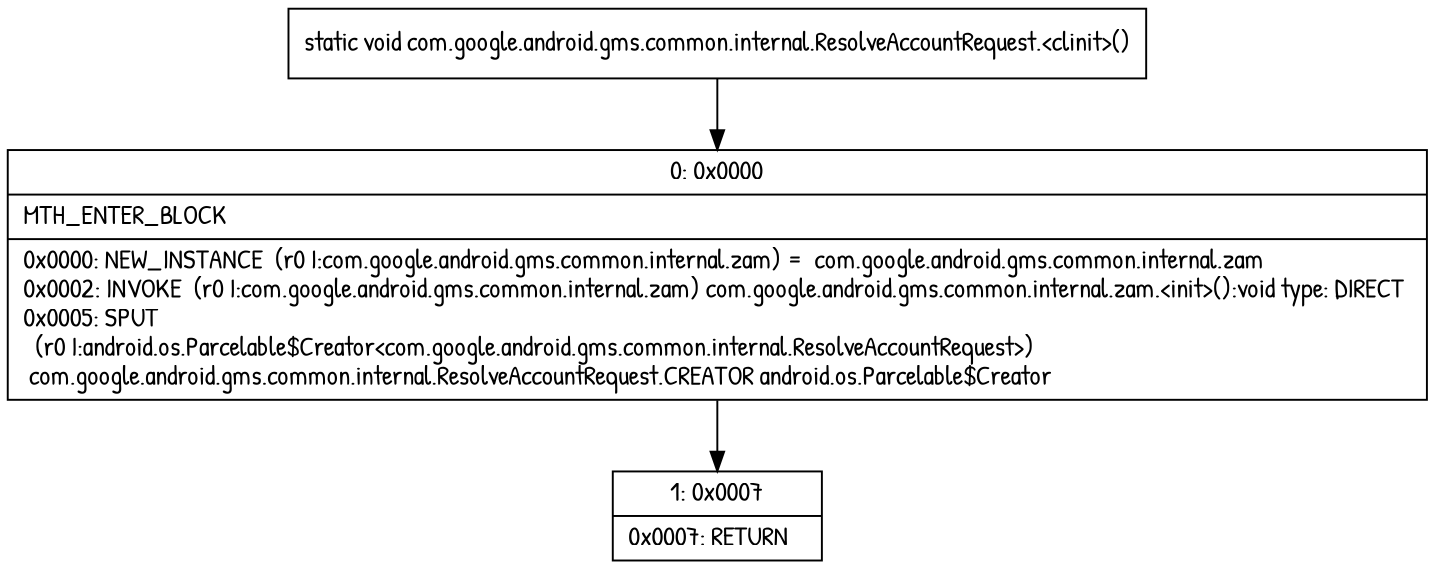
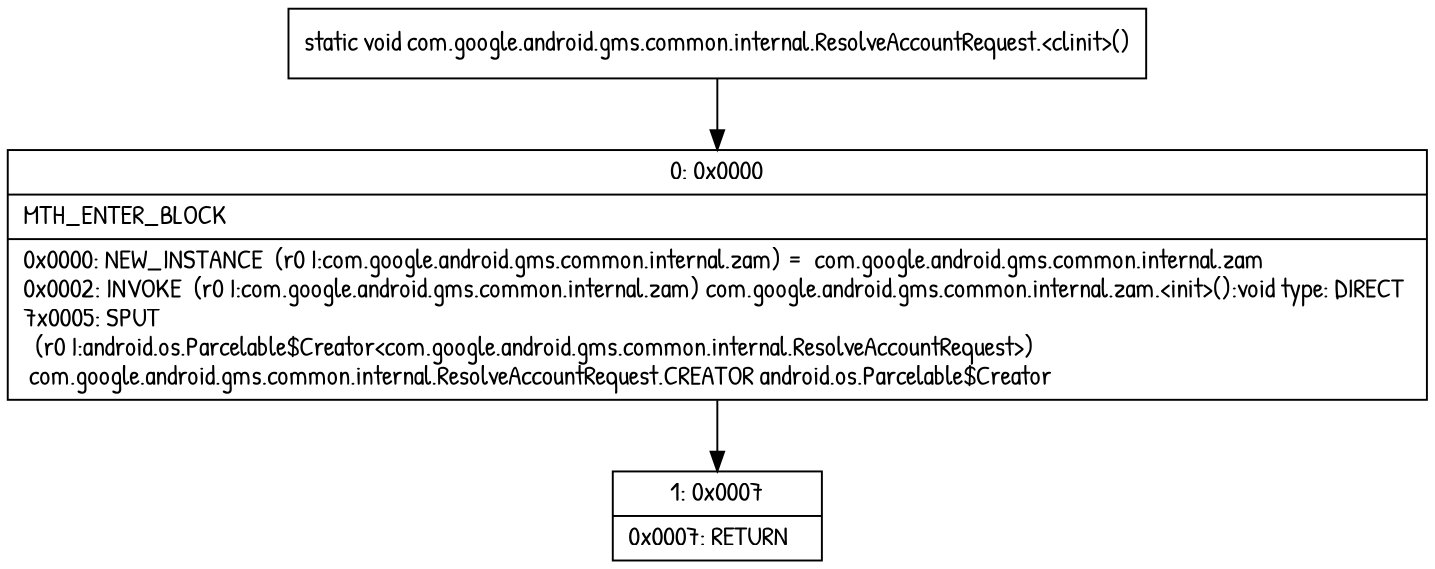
node "0: 0x0000": text "0x0005: SPUT" -> "7x0005: SPUT"
